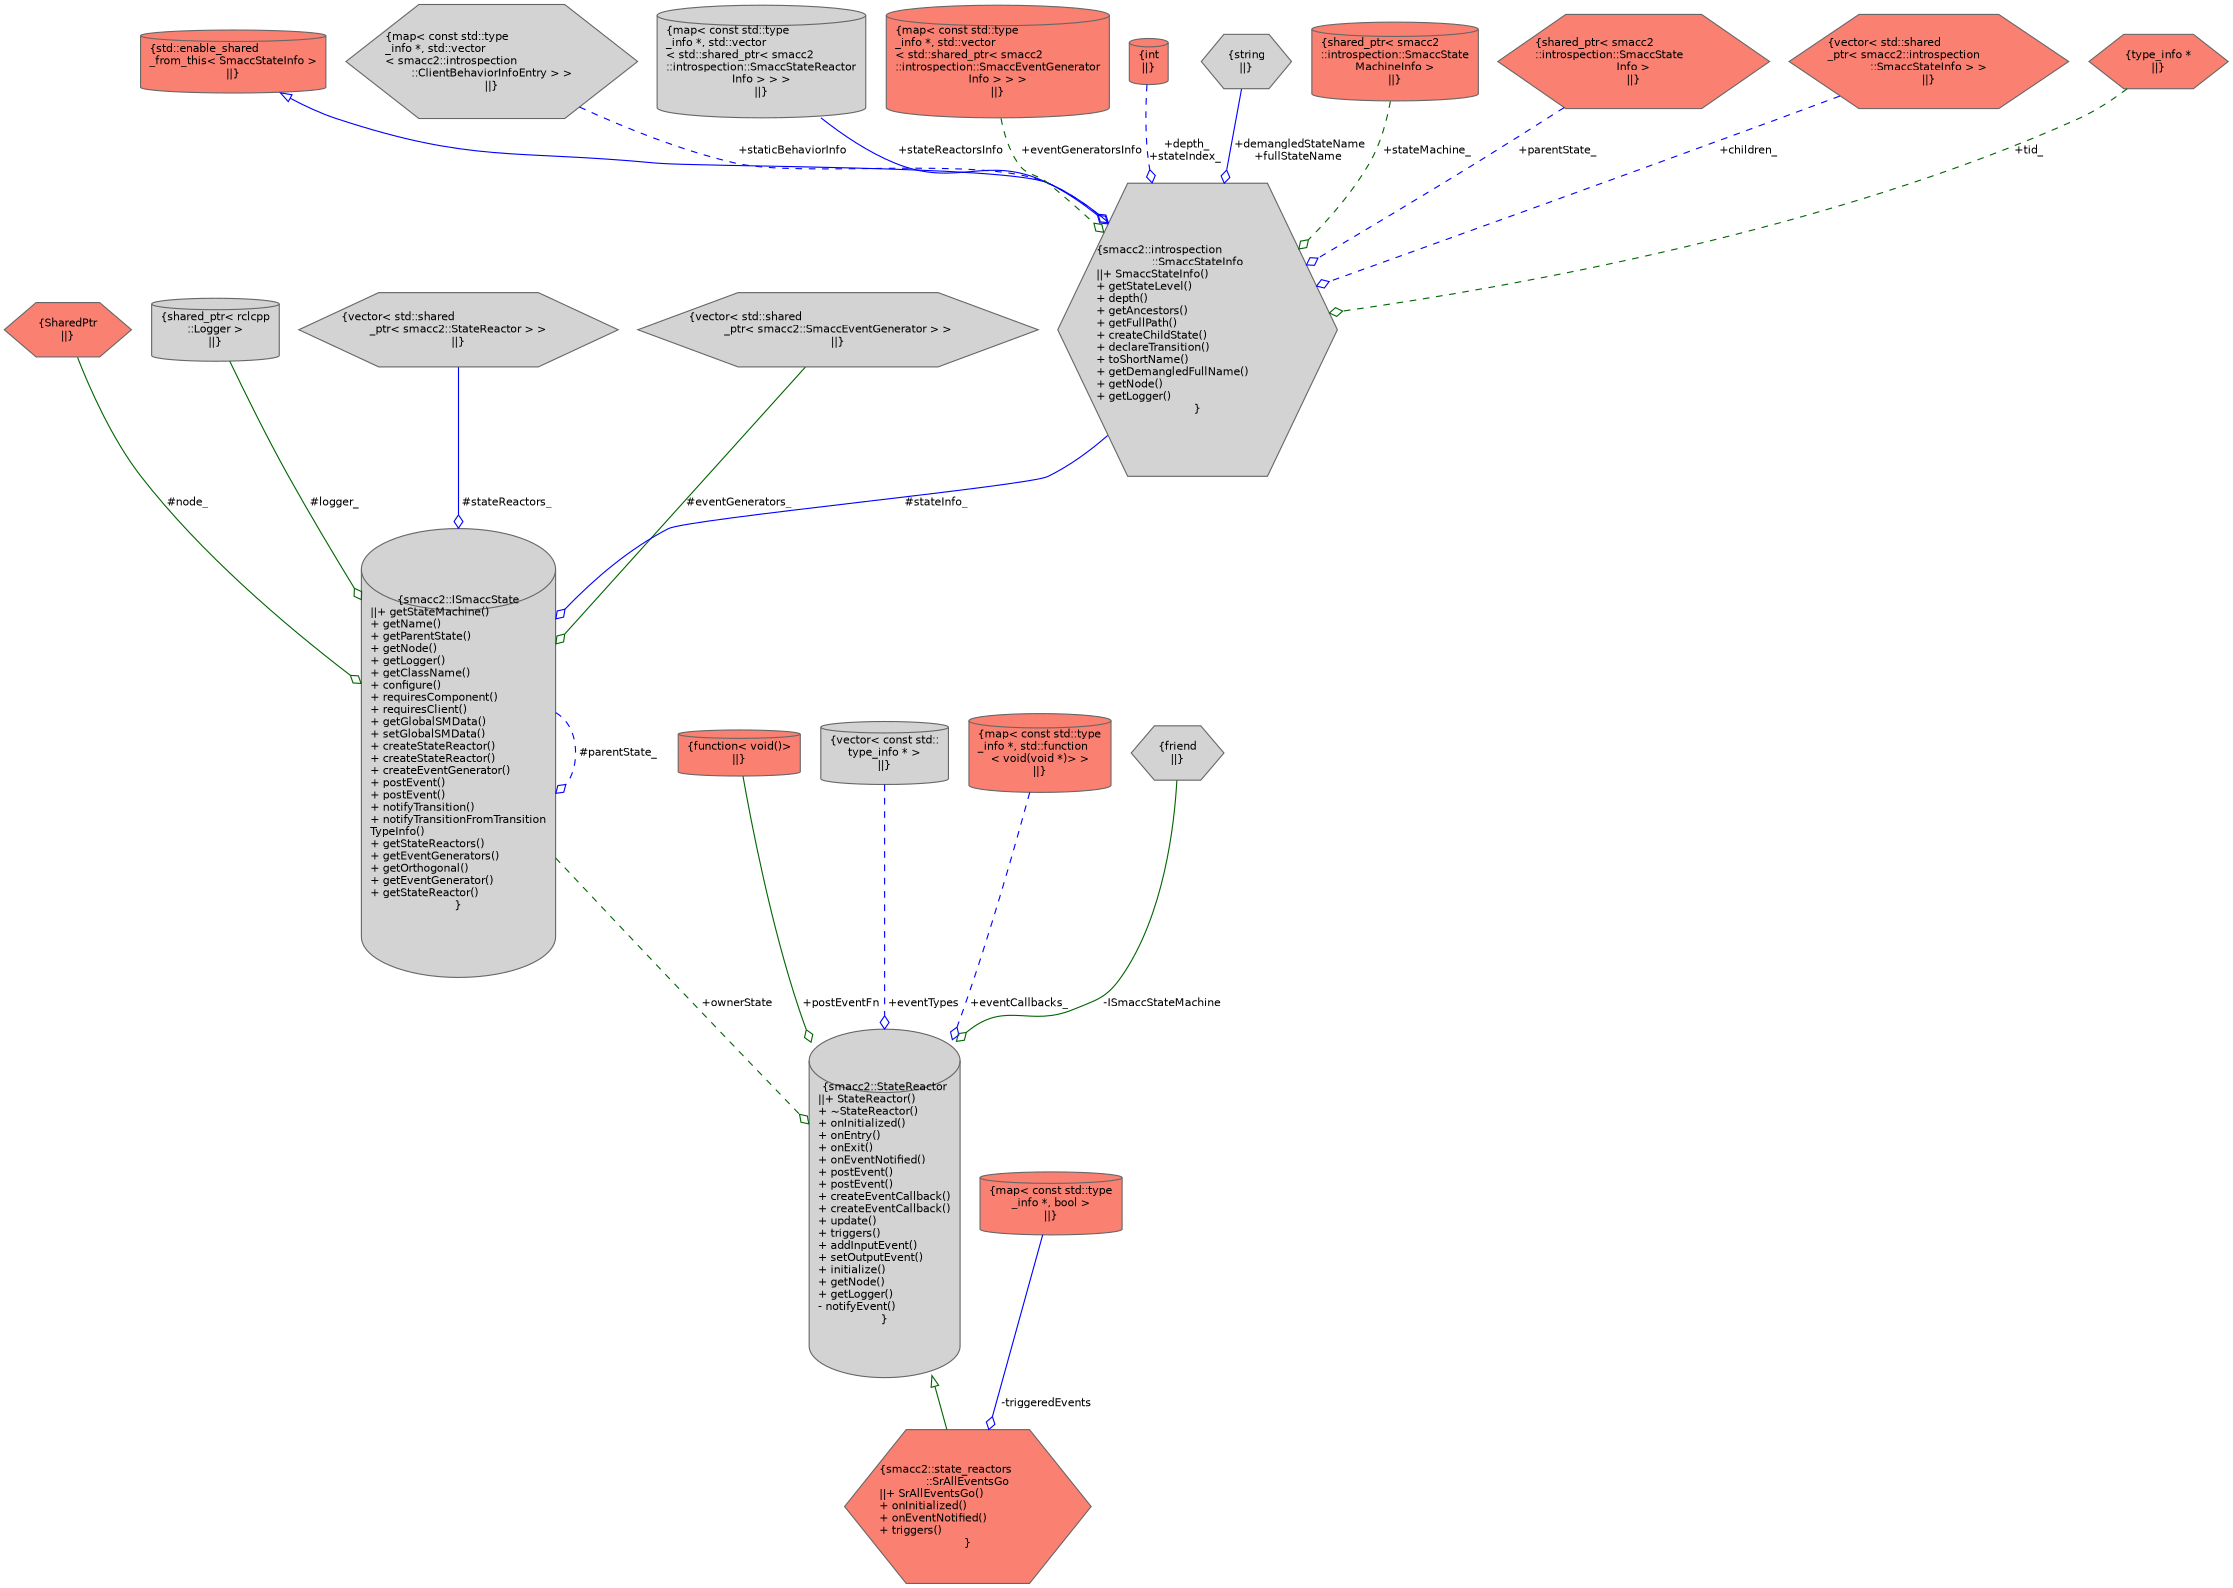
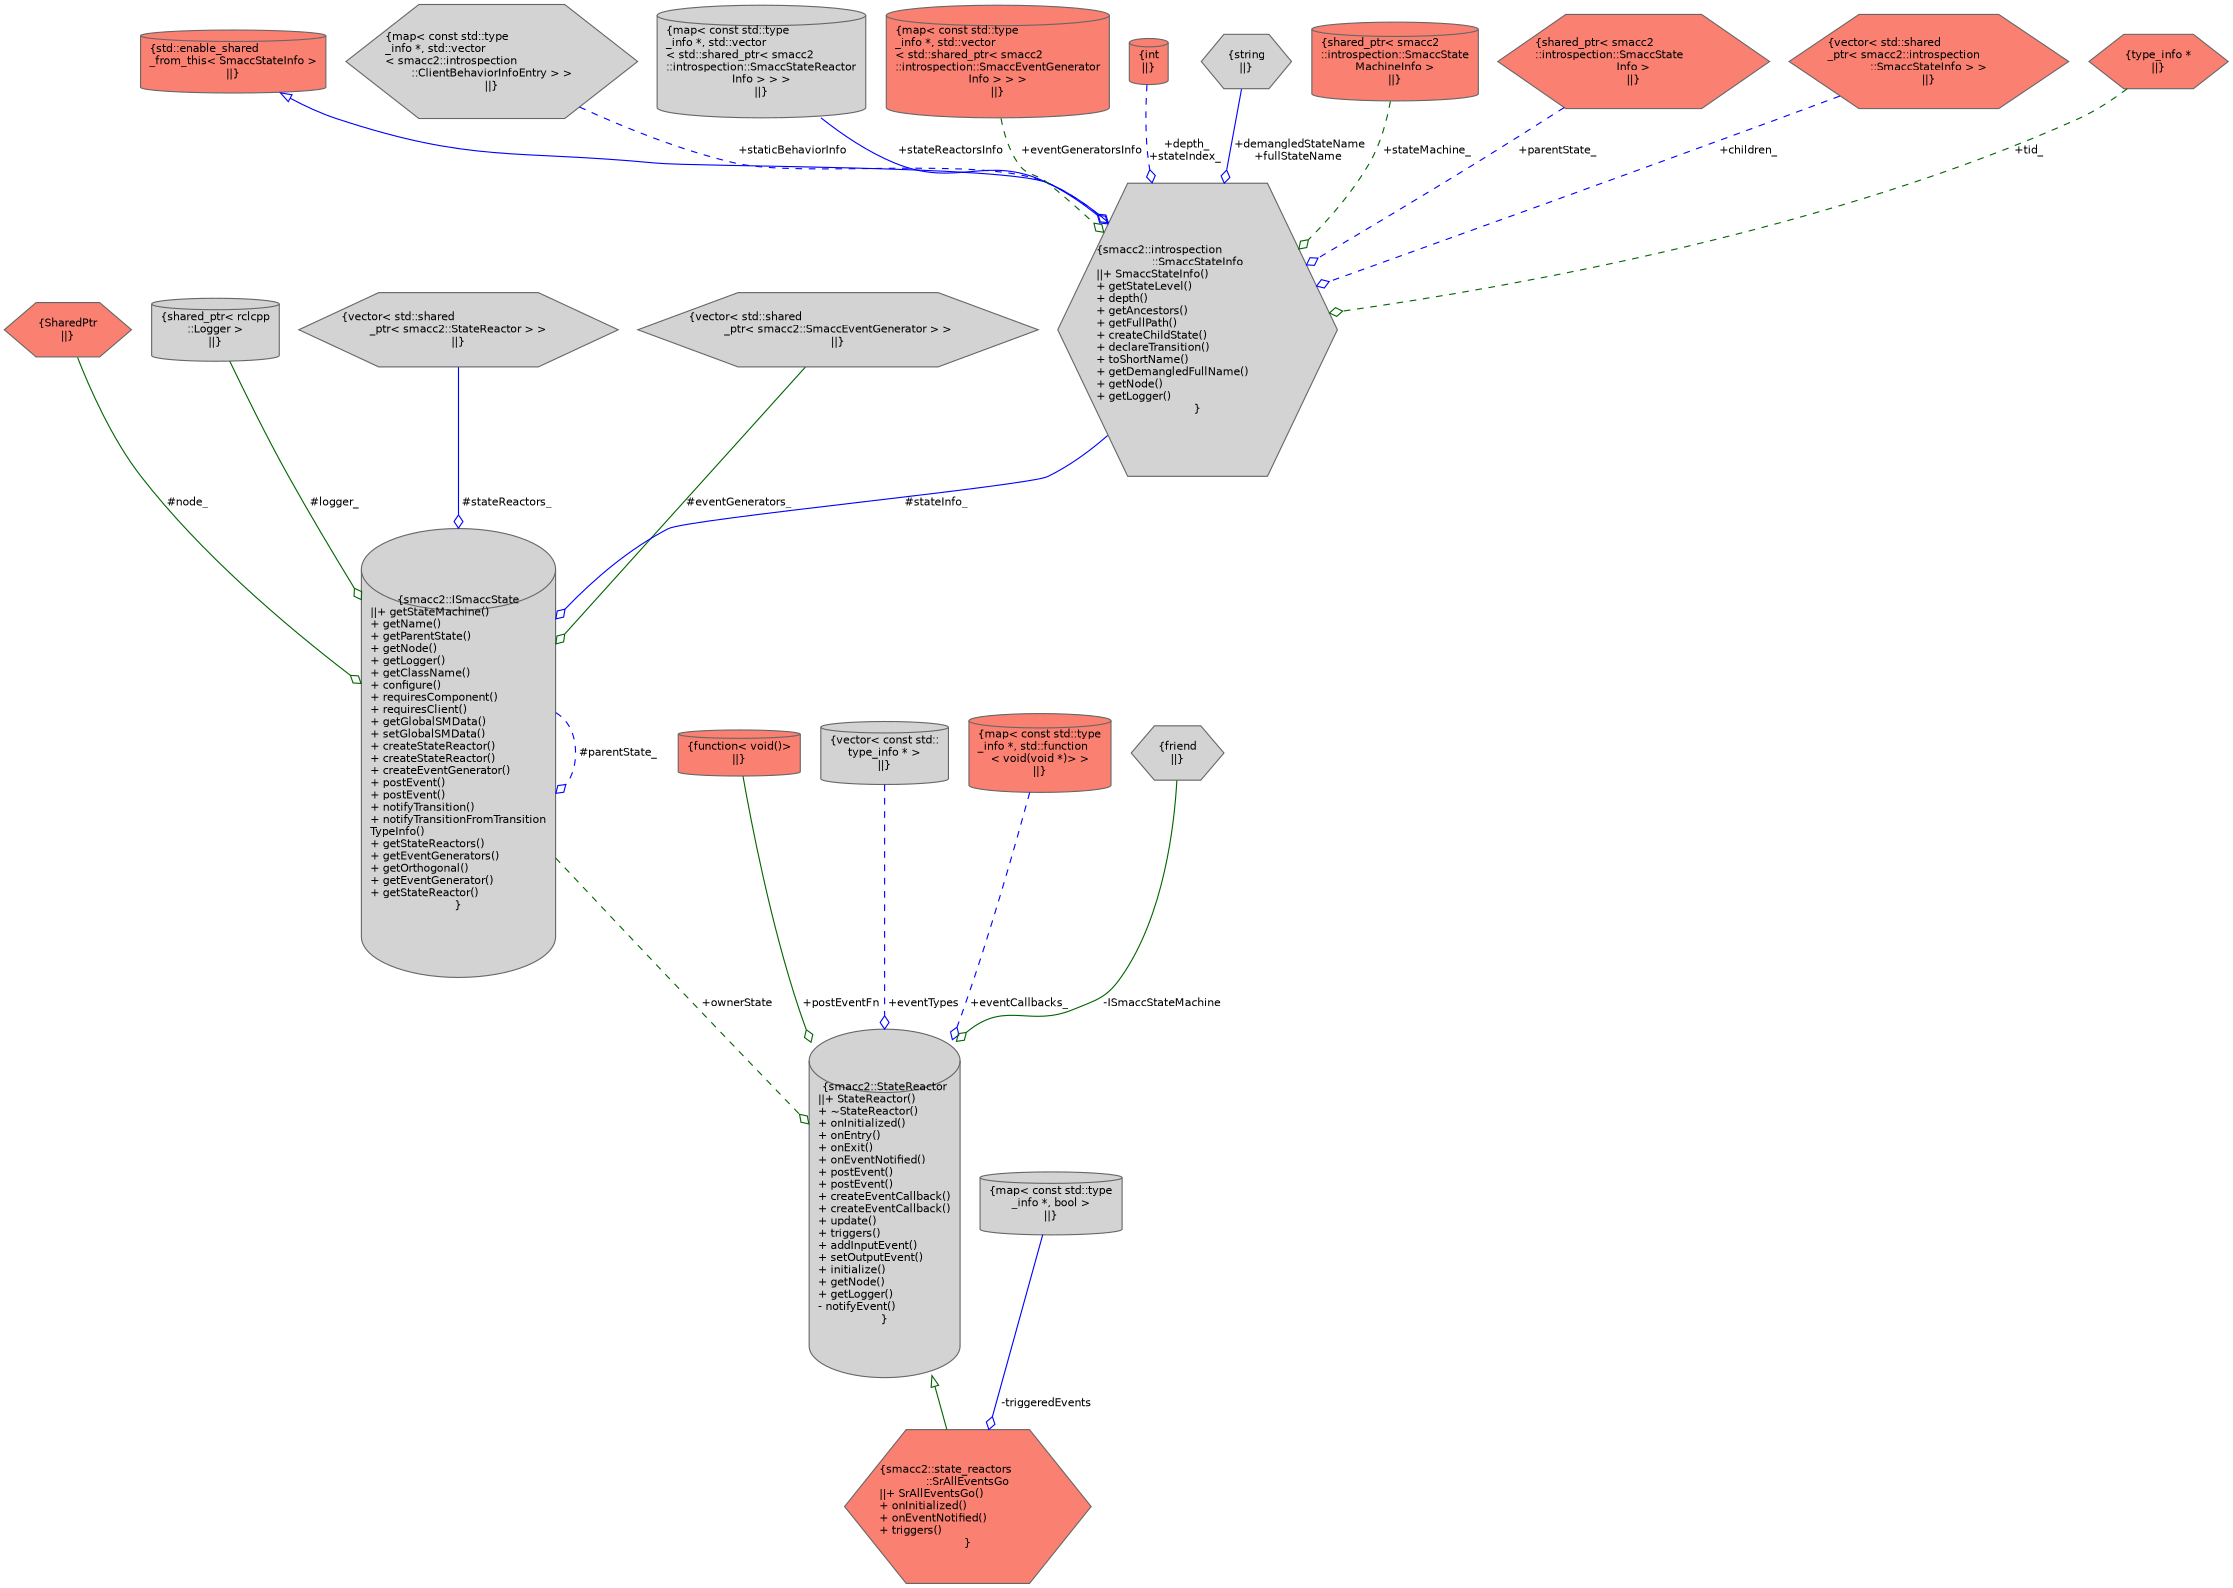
node "{map< const std::type _info *, bool > ||}": fillcolor salmon -> lightgrey
